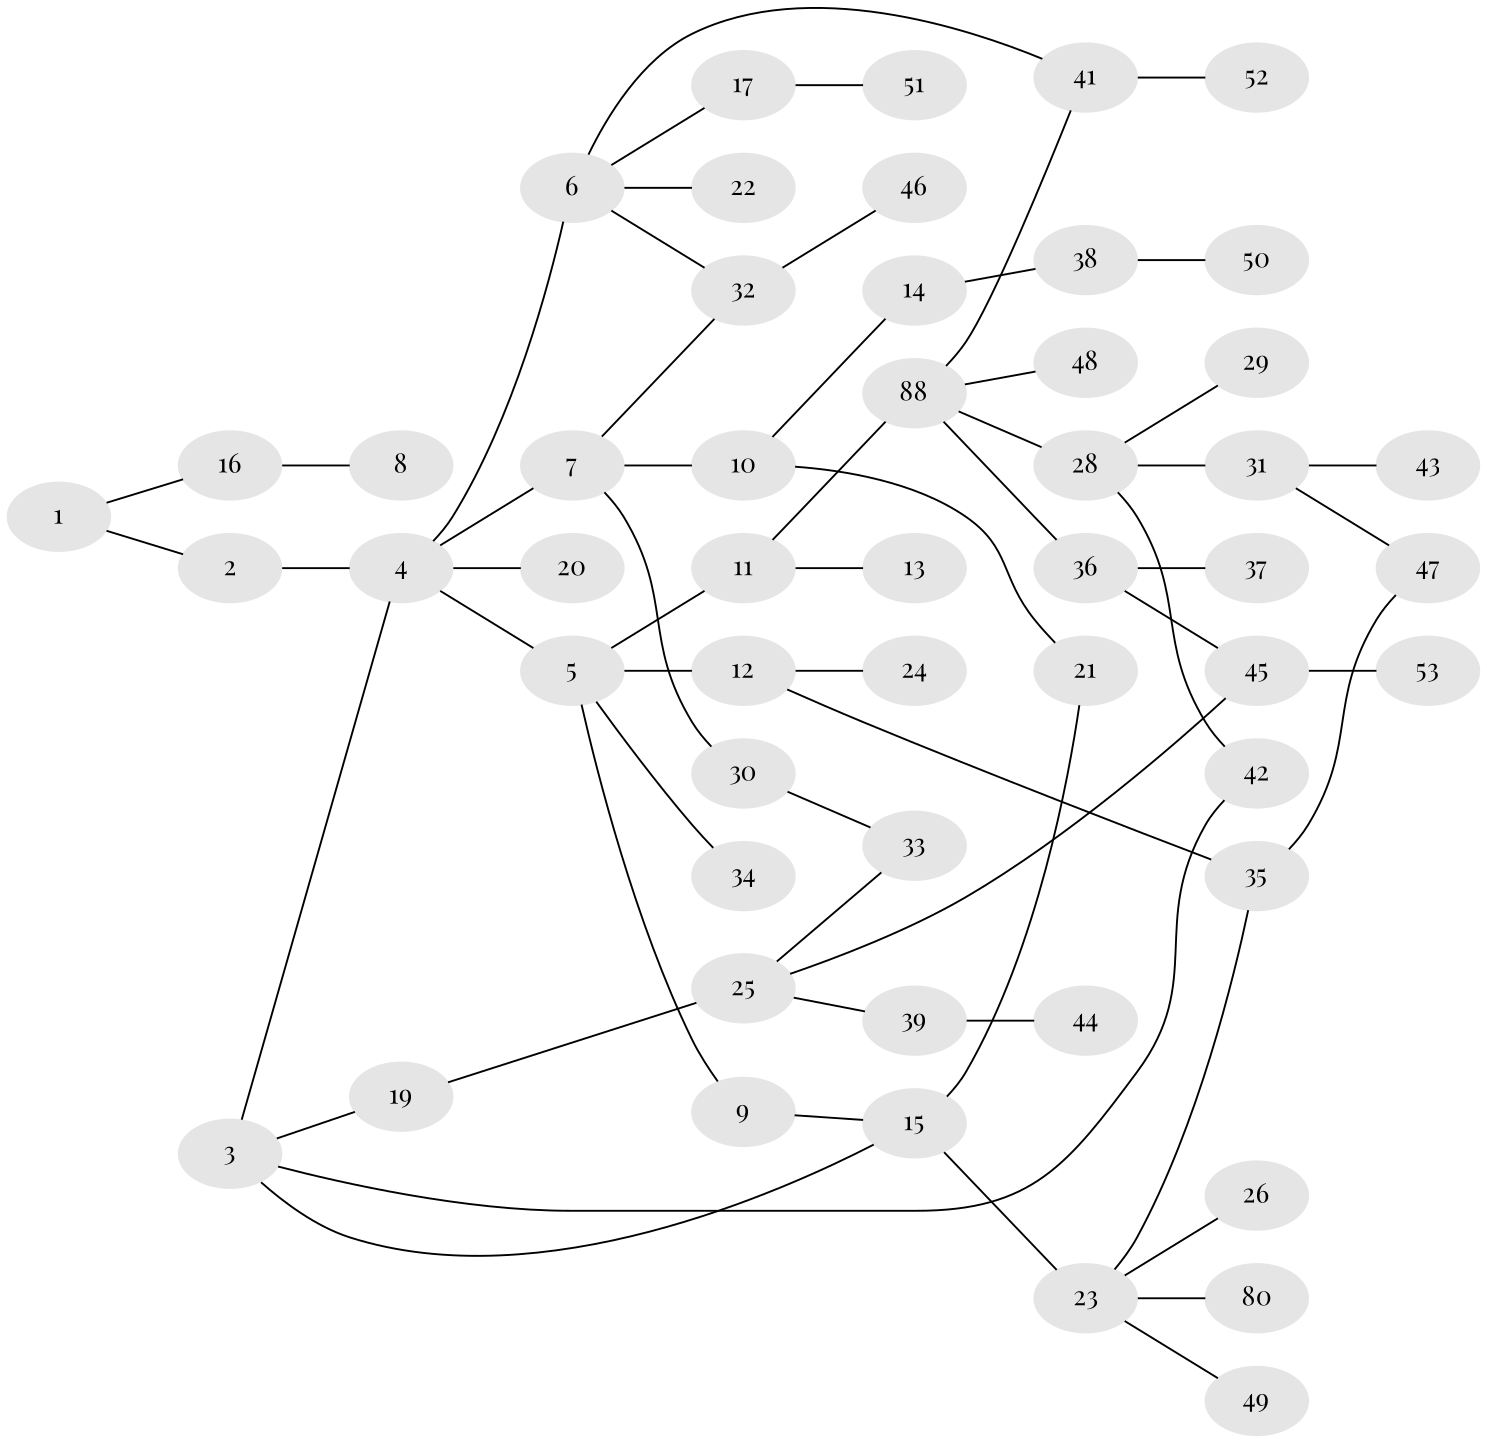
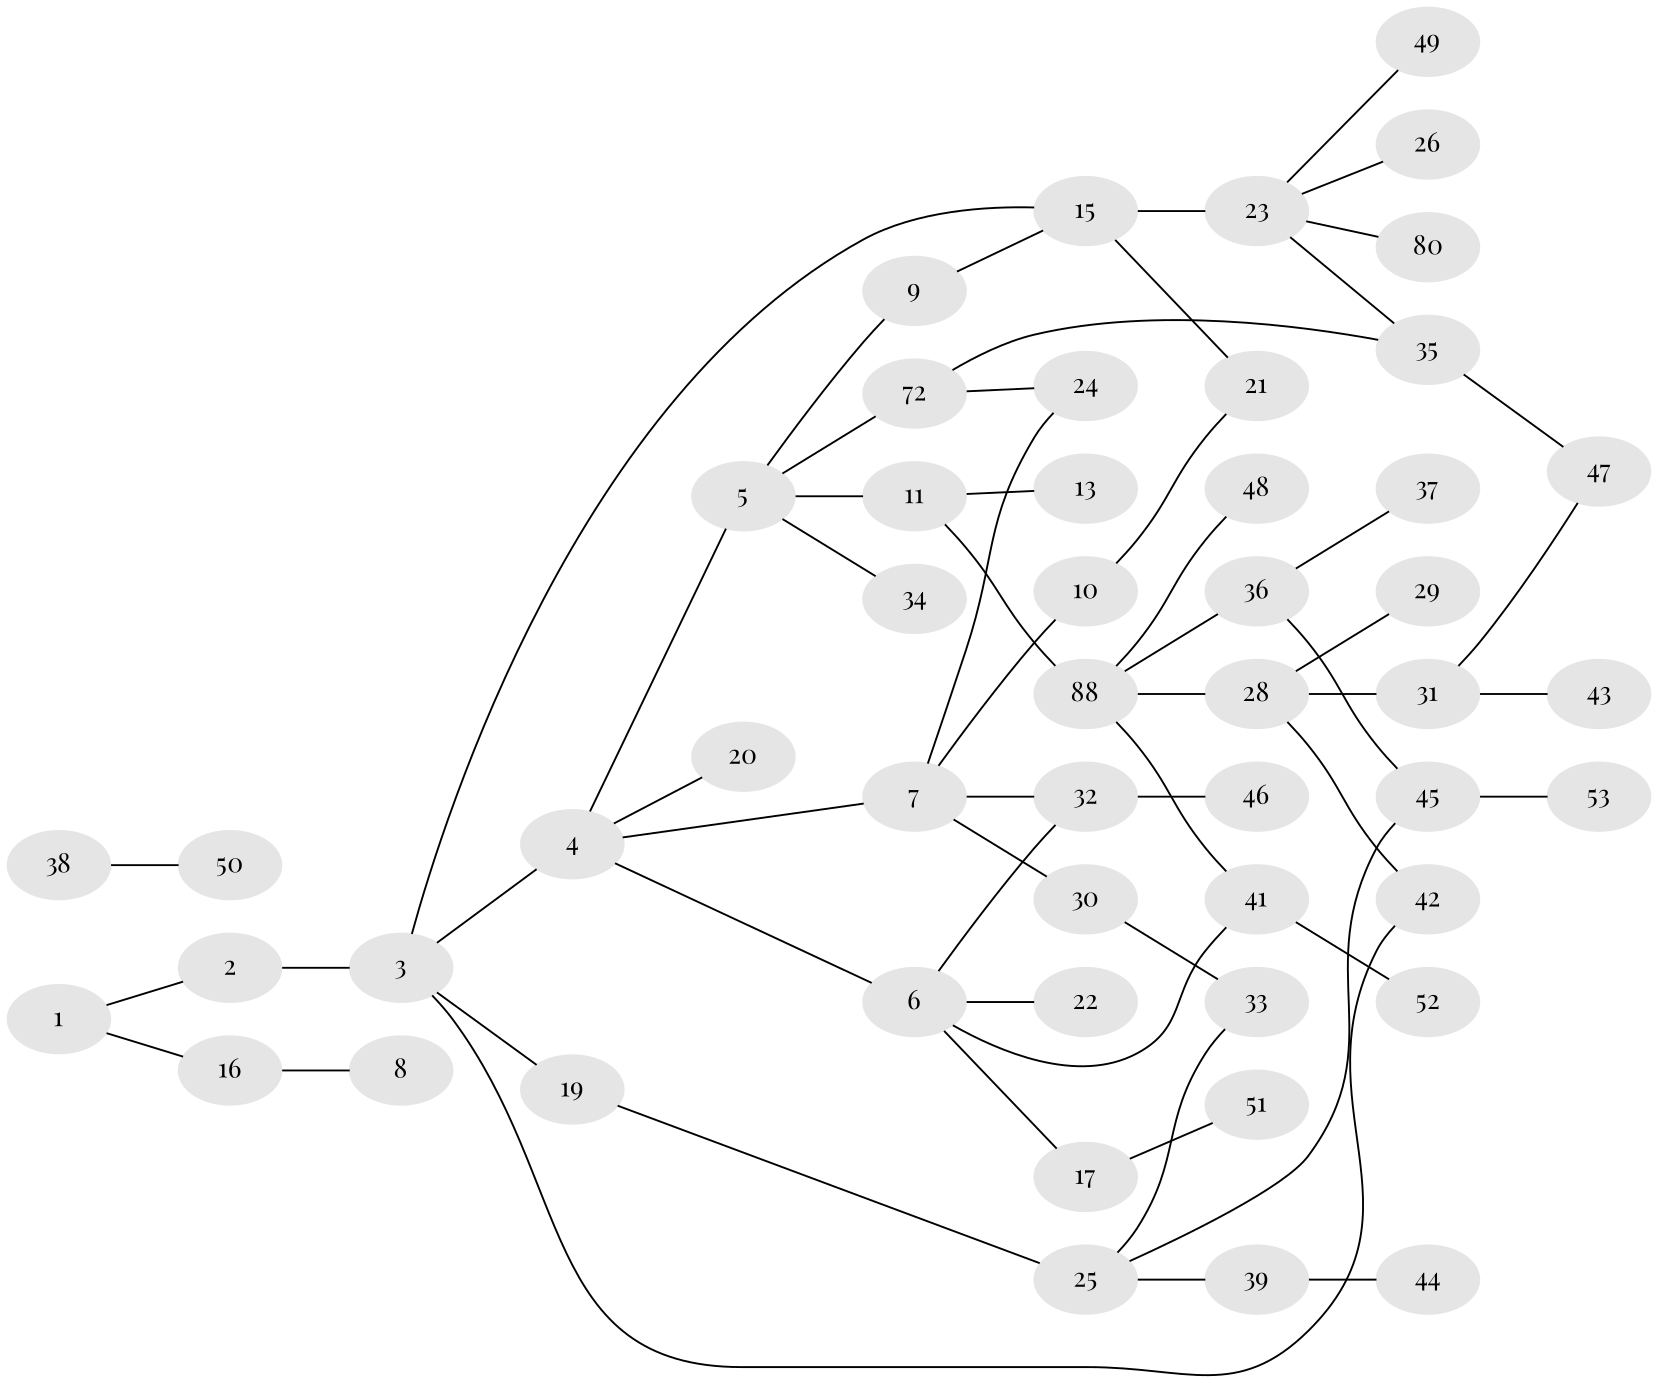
node "14": removed
edge "2" -- "4": now "2" -- "3"
edge "24" -- "7": added
node "12": label "12" -> "72"
